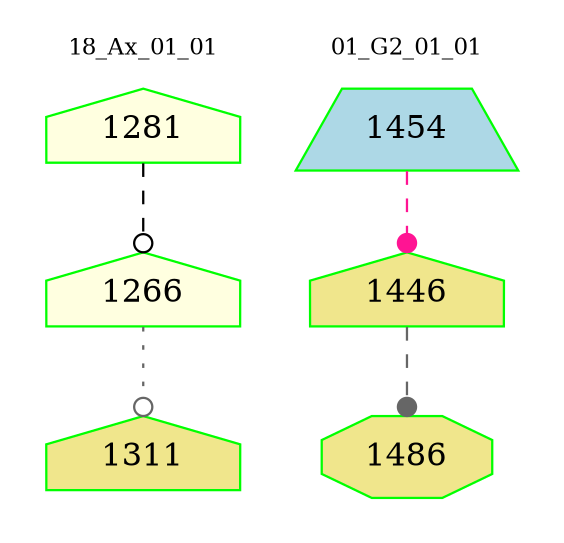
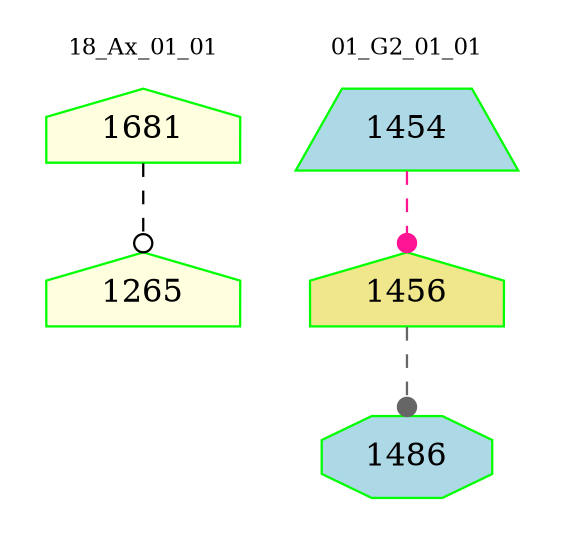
node "1281": label "1281" -> "1681"
node "1266": label "1266" -> "1265"
node "1446": label "1446" -> "1456"
node "1311": removed
node "1486": fillcolor khaki -> lightblue
